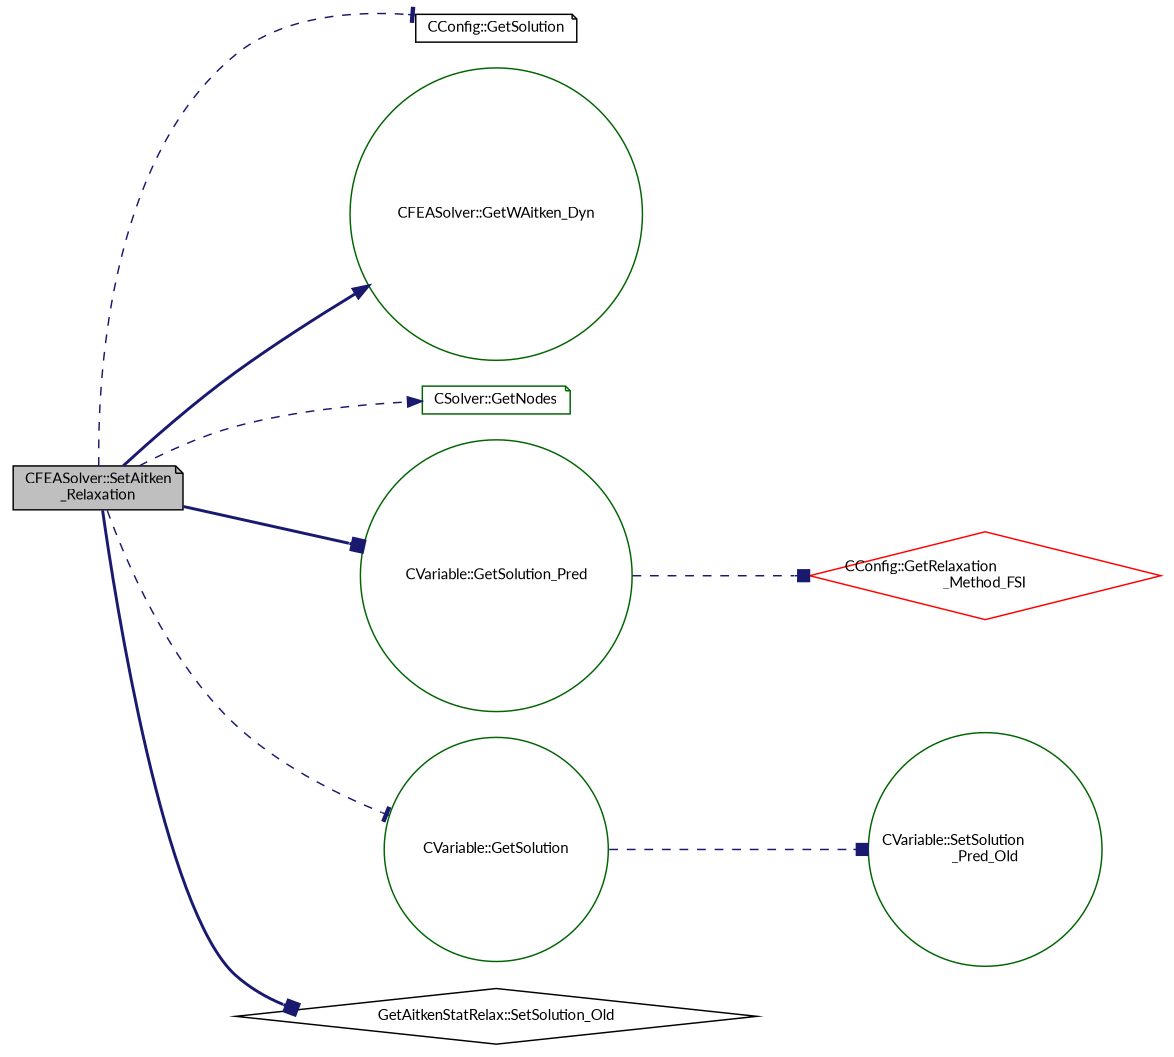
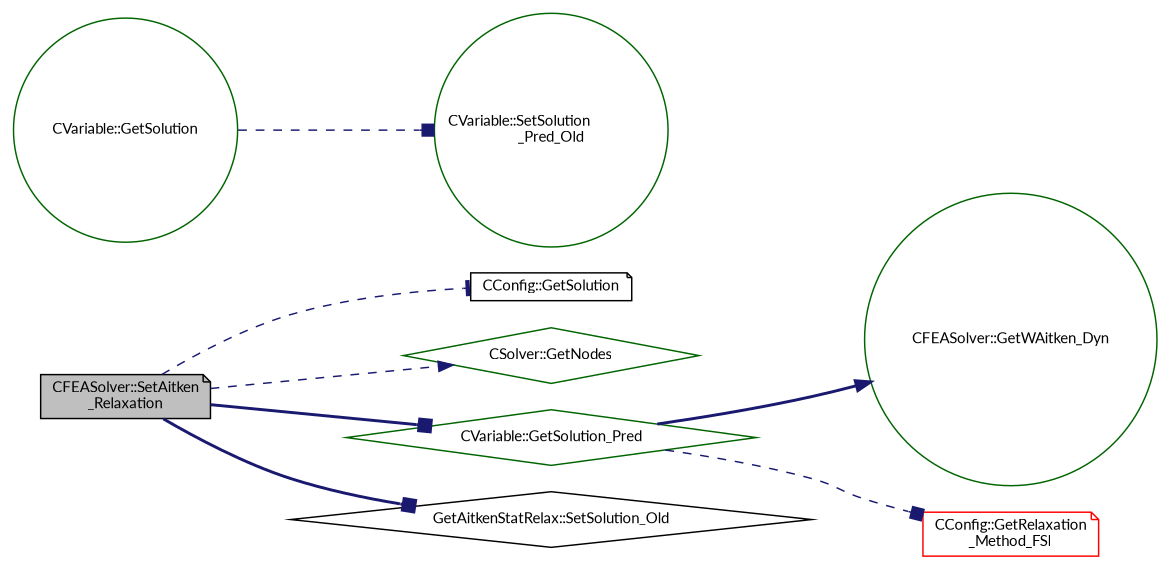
edge "CFEASolver::SetAitken _Relaxation" -> "CFEASolver::GetWAitken_Dyn": now "CVariable::GetSolution_Pred" -> "CFEASolver::GetWAitken_Dyn"
node "CSolver::GetNodes": shape note -> diamond
node "CVariable::GetSolution_Pred": shape circle -> diamond
node "CConfig::GetRelaxation _Method_FSI": shape diamond -> note
edge "CFEASolver::SetAitken _Relaxation" -> "CVariable::GetSolution": removed
